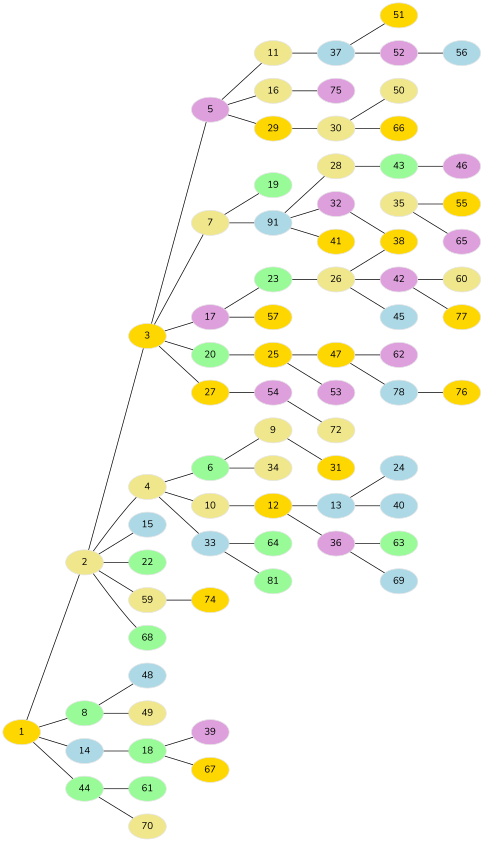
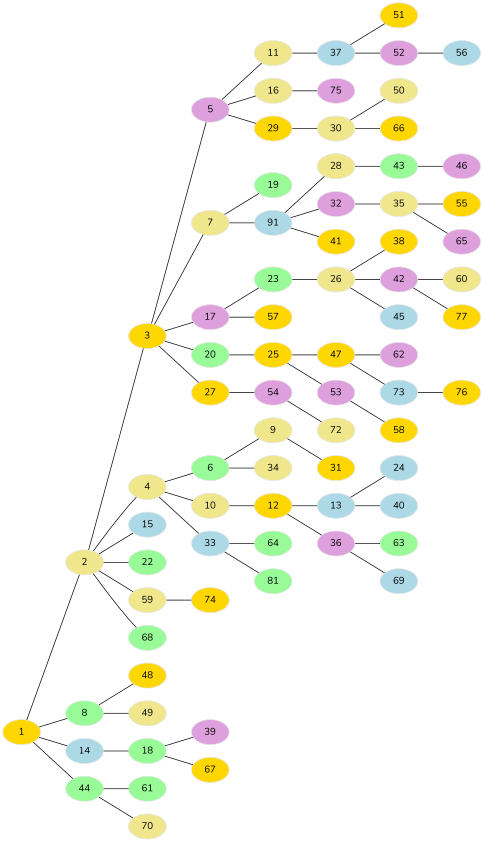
edge "32" -- "38": now "32" -- "35"
node "78": label "78" -> "73"
node "58": added
node "48": fillcolor lightblue -> gold
